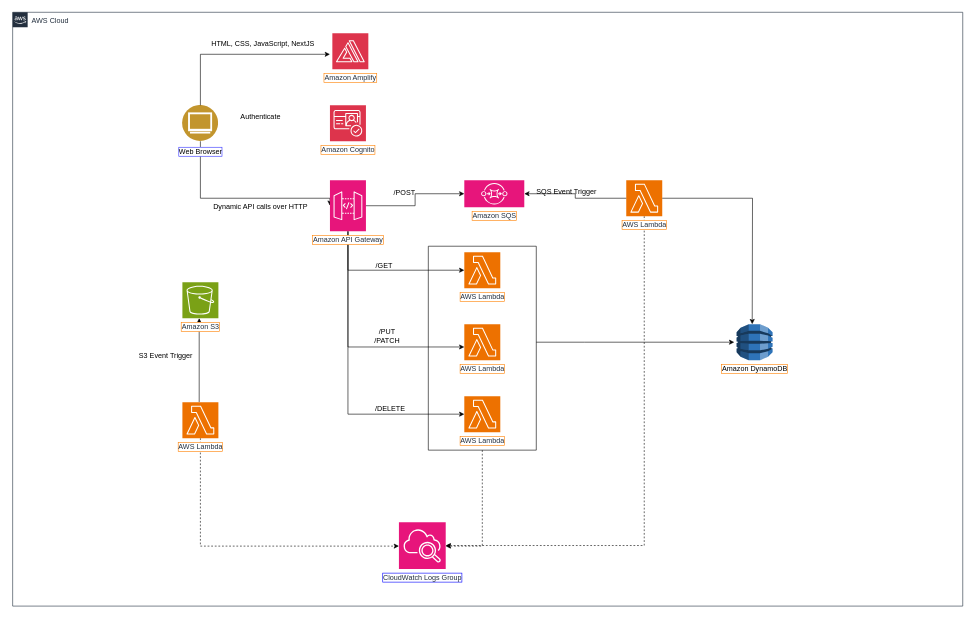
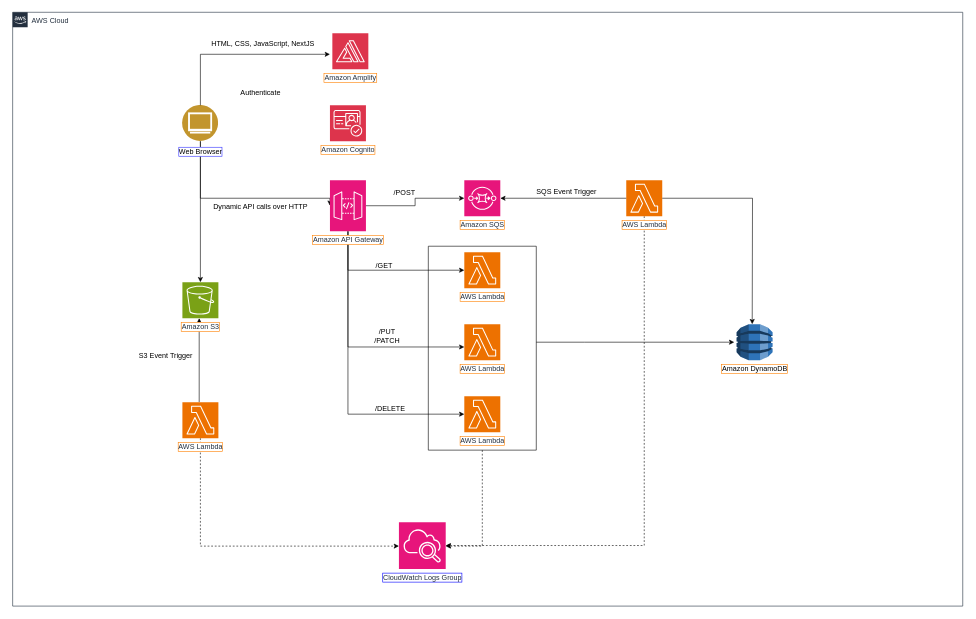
node "Authenticate": moved (260, 117) -> (260, 93)
node "Amazon SQS": size 60x27 -> 36x36
edge "Web Browser" -> "Amazon S3": added
